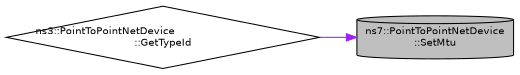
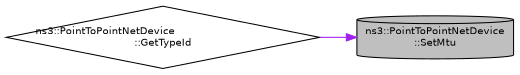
node "ns7::PointToPointNetDevice ::SetMtu": label "ns7::PointToPointNetDevice ::SetMtu" -> "ns3::PointToPointNetDevice ::SetMtu"
